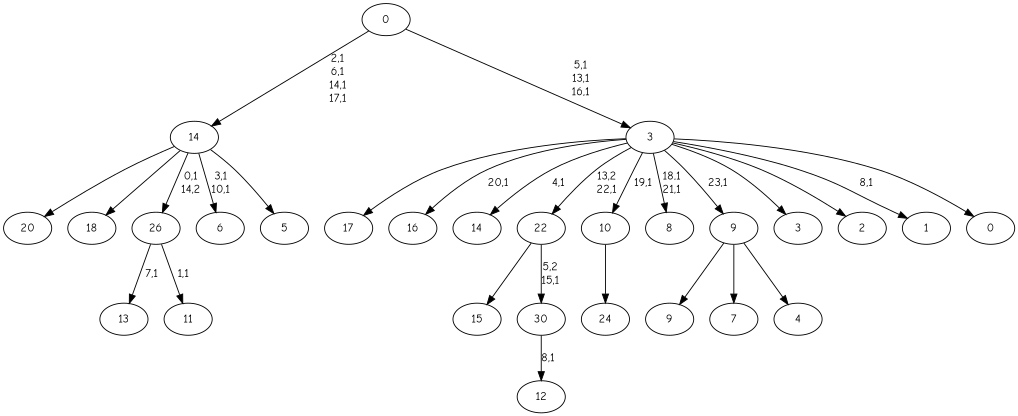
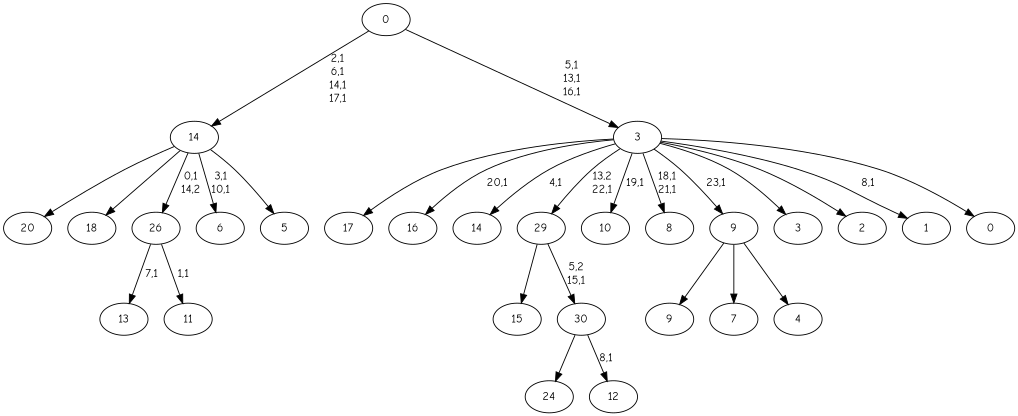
node "22": label "22" -> "29"
edge "10" -> "24": now "30" -> "24"
